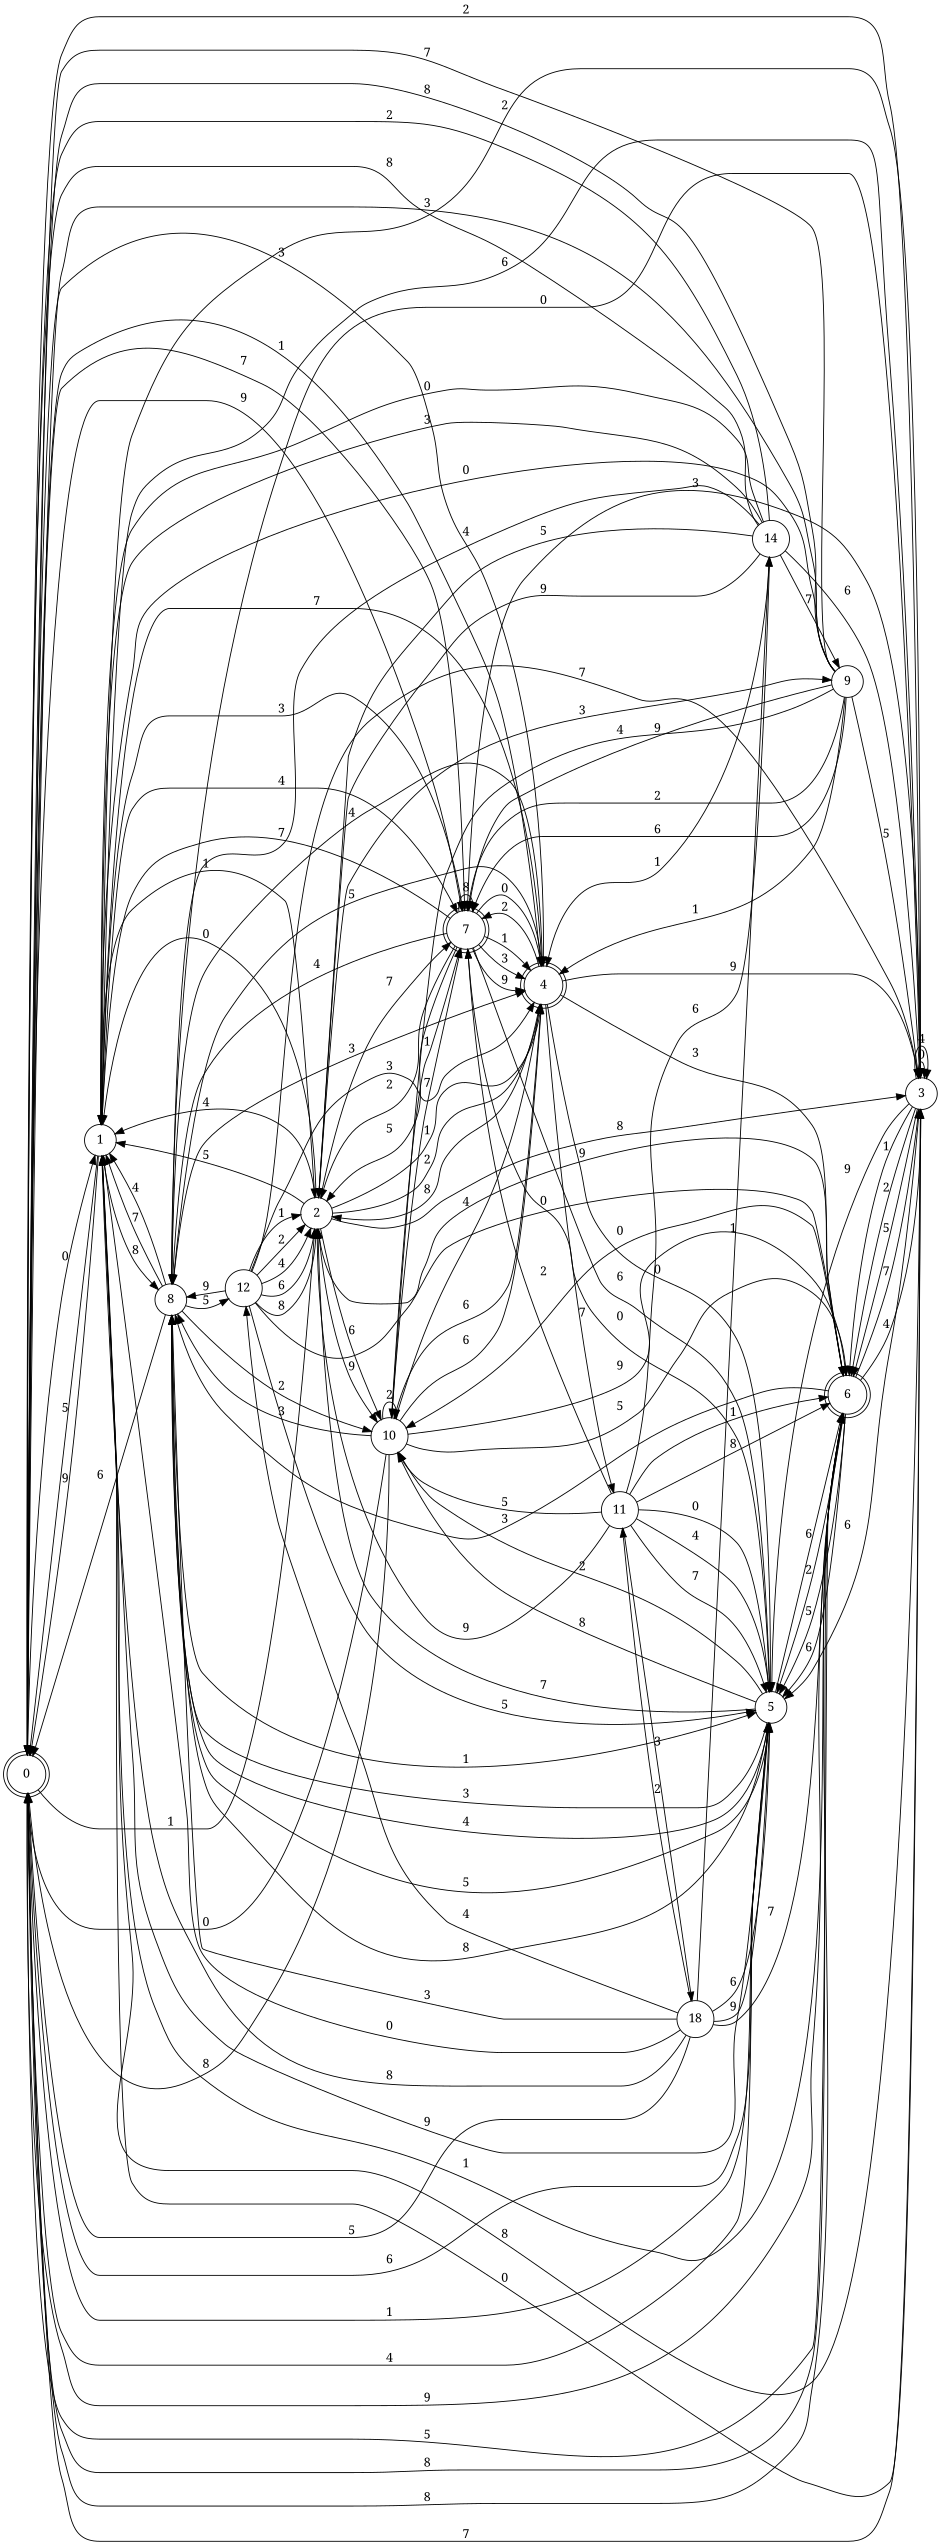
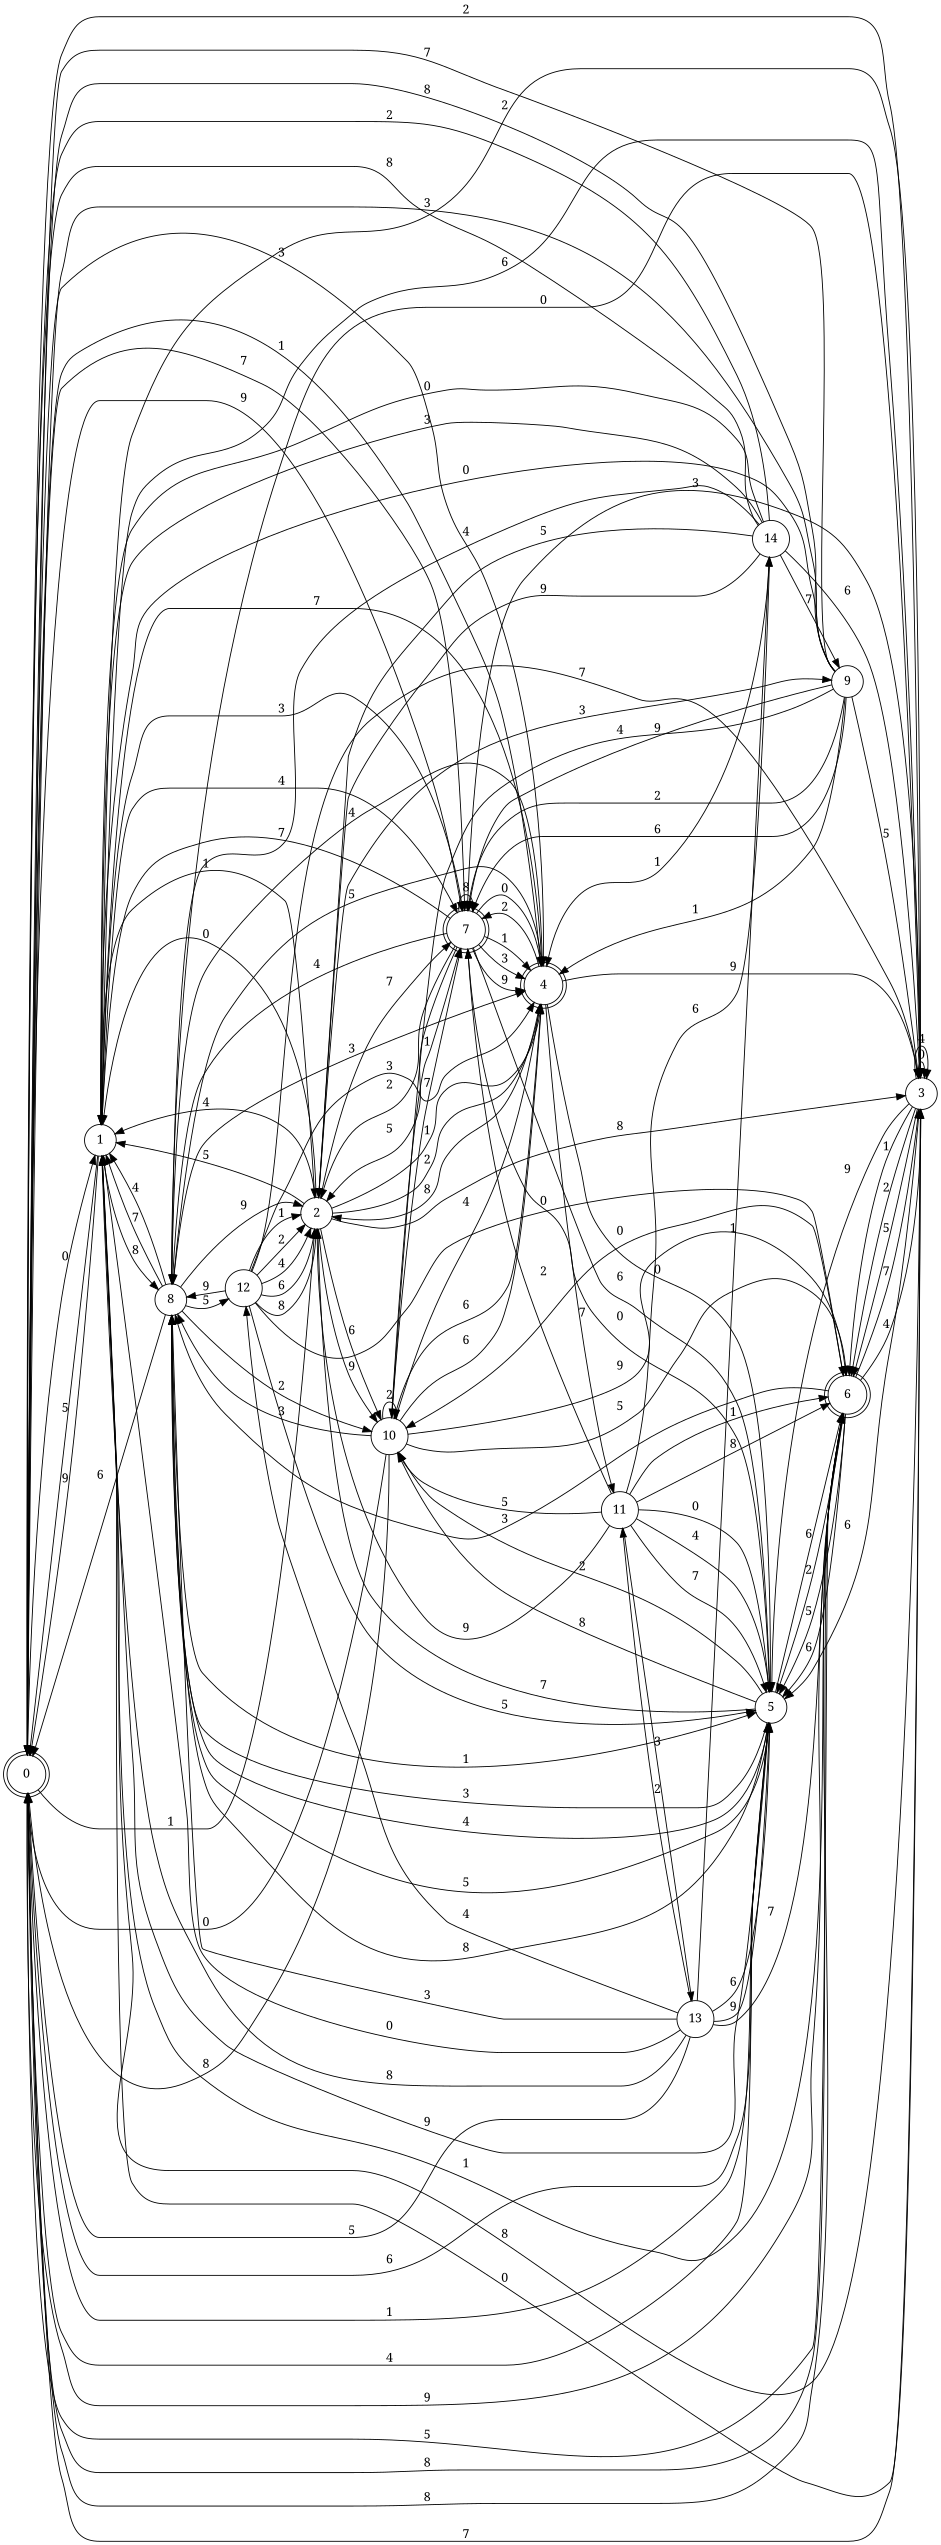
edge "4" -> "6": removed, label "3"
edge "6" -> "2": now "8" -> "2"
node "18": label "18" -> "13"
